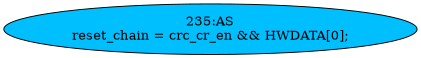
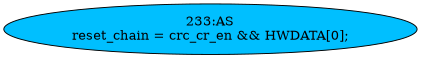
node "235:AS reset_chain = crc_cr_en && HWDATA[0];": label "235:AS reset_chain = crc_cr_en && HWDATA[0];" -> "233:AS reset_chain = crc_cr_en && HWDATA[0];"
